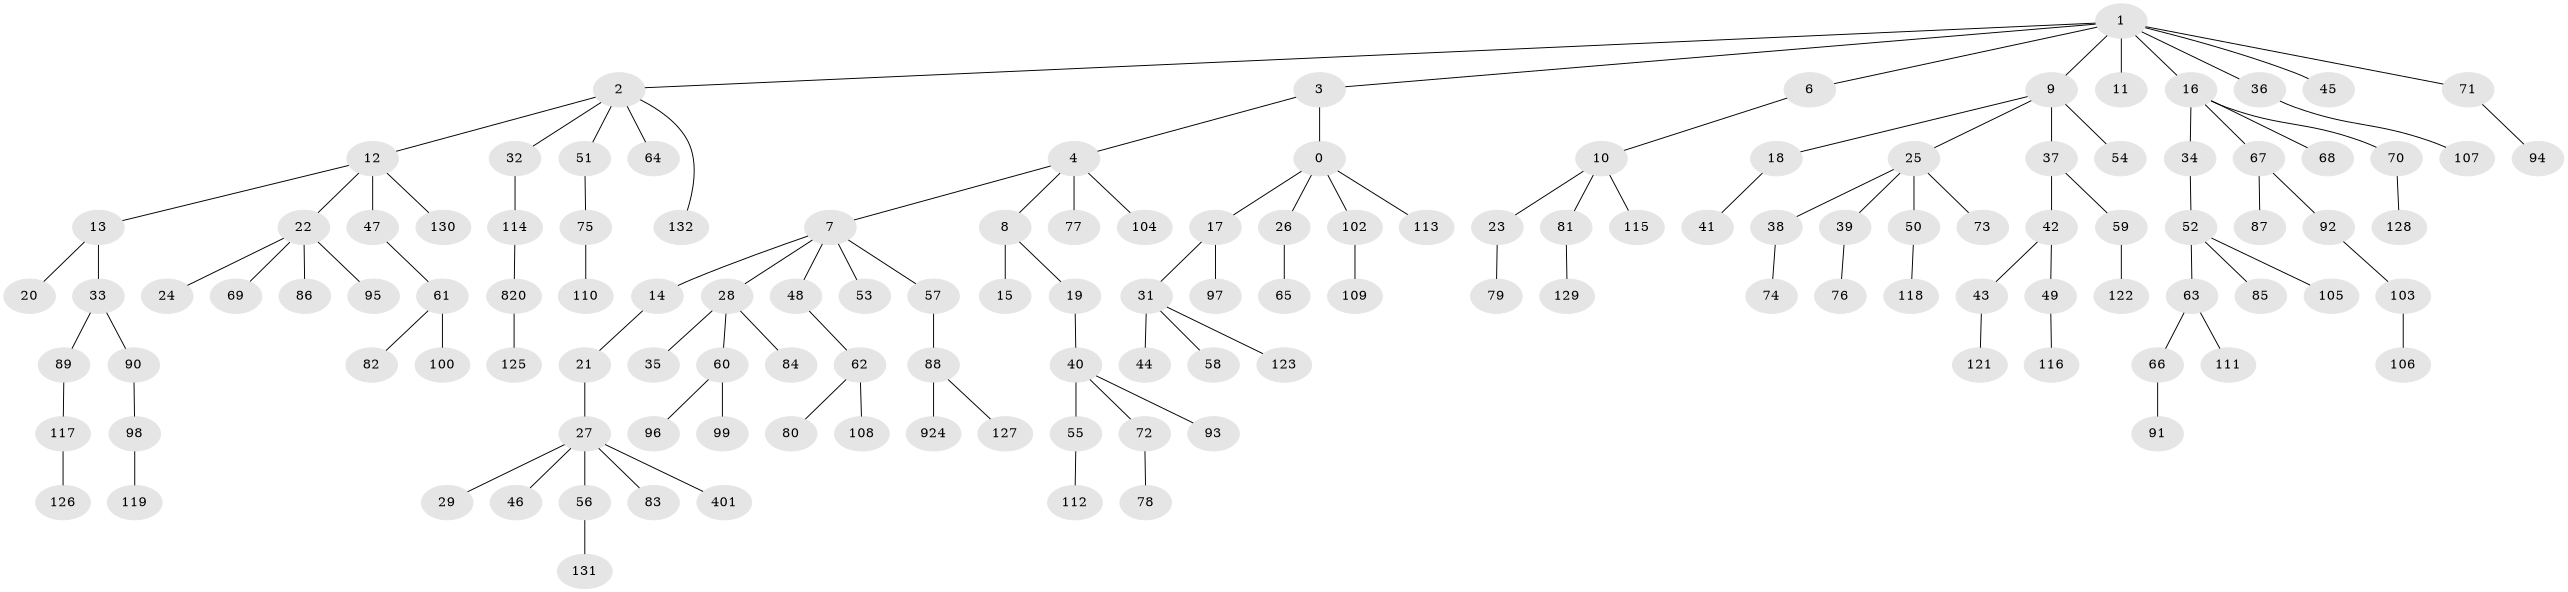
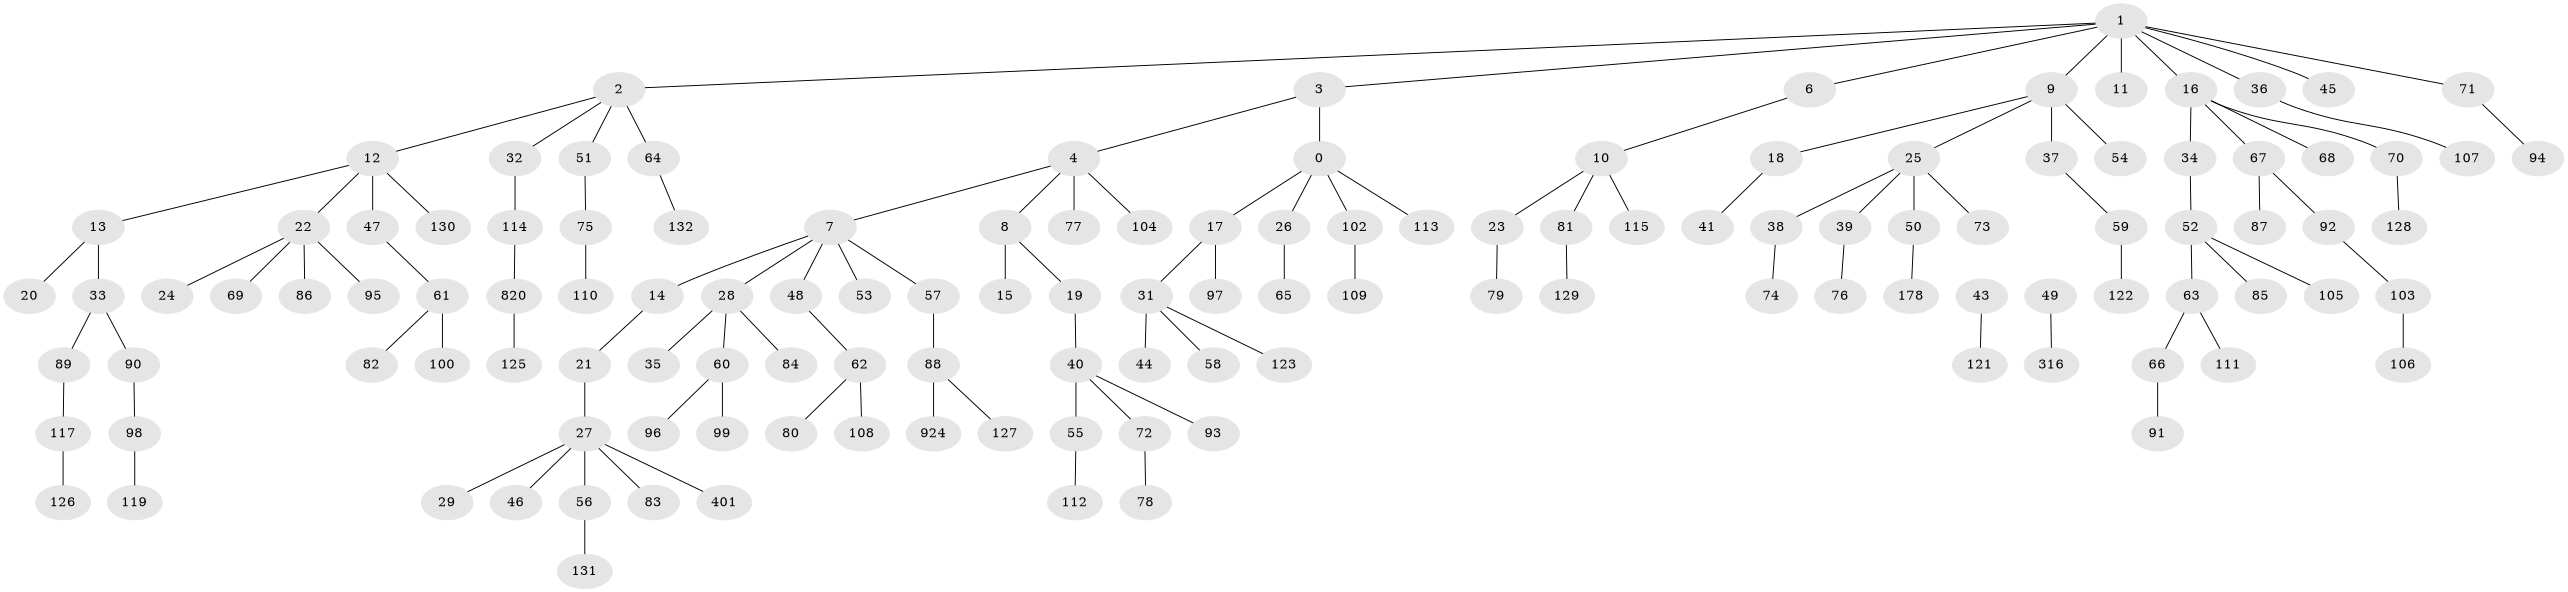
edge "2" -- "132": now "64" -- "132"
node "42": removed
node "118": label "118" -> "178"
node "116": label "116" -> "316"
